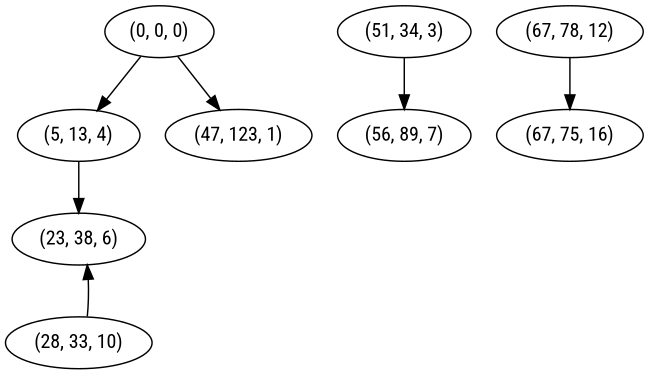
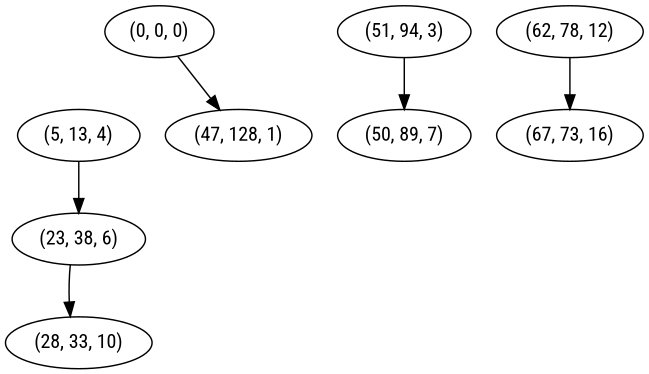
node "(51, 34, 3)": label "(51, 34, 3)" -> "(51, 94, 3)"
node "(67, 78, 12)": label "(67, 78, 12)" -> "(62, 78, 12)"
edge "(0, 0, 0)" -> "(5, 13, 4)": removed
node "(47, 123, 1)": label "(47, 123, 1)" -> "(47, 128, 1)"
node "(56, 89, 7)": label "(56, 89, 7)" -> "(50, 89, 7)"
node "(67, 75, 16)": label "(67, 75, 16)" -> "(67, 73, 16)"
edge "(28, 33, 10)" -> "(23, 38, 6)": reversed
